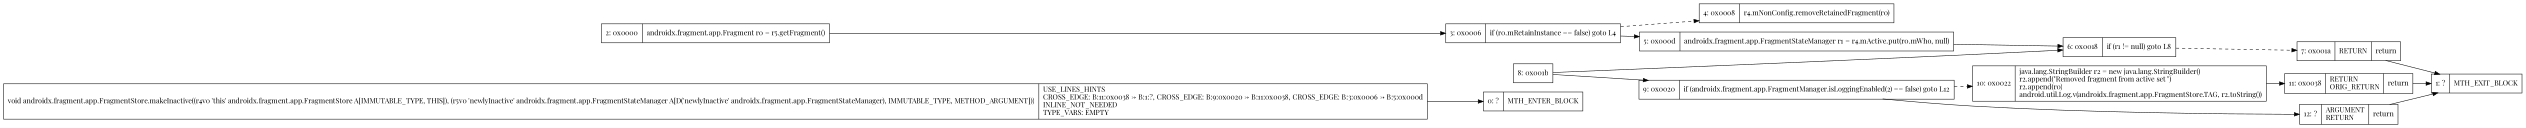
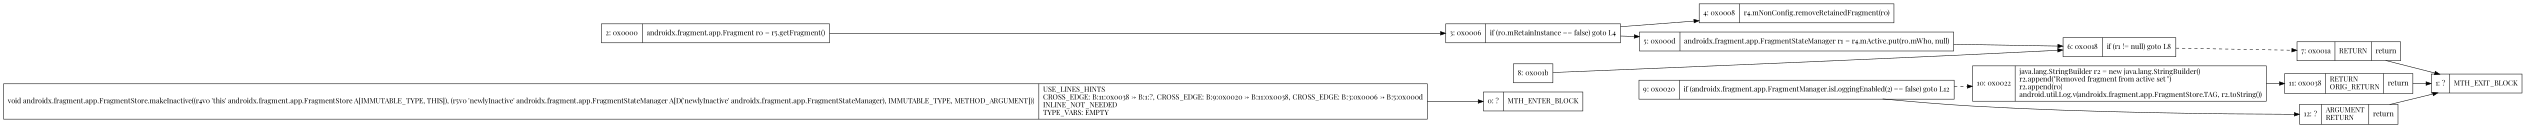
edge "3: 0x0006" -> "4: 0x0008": style dashed -> solid
edge "8: 0x001b" -> "9: 0x0020": removed
